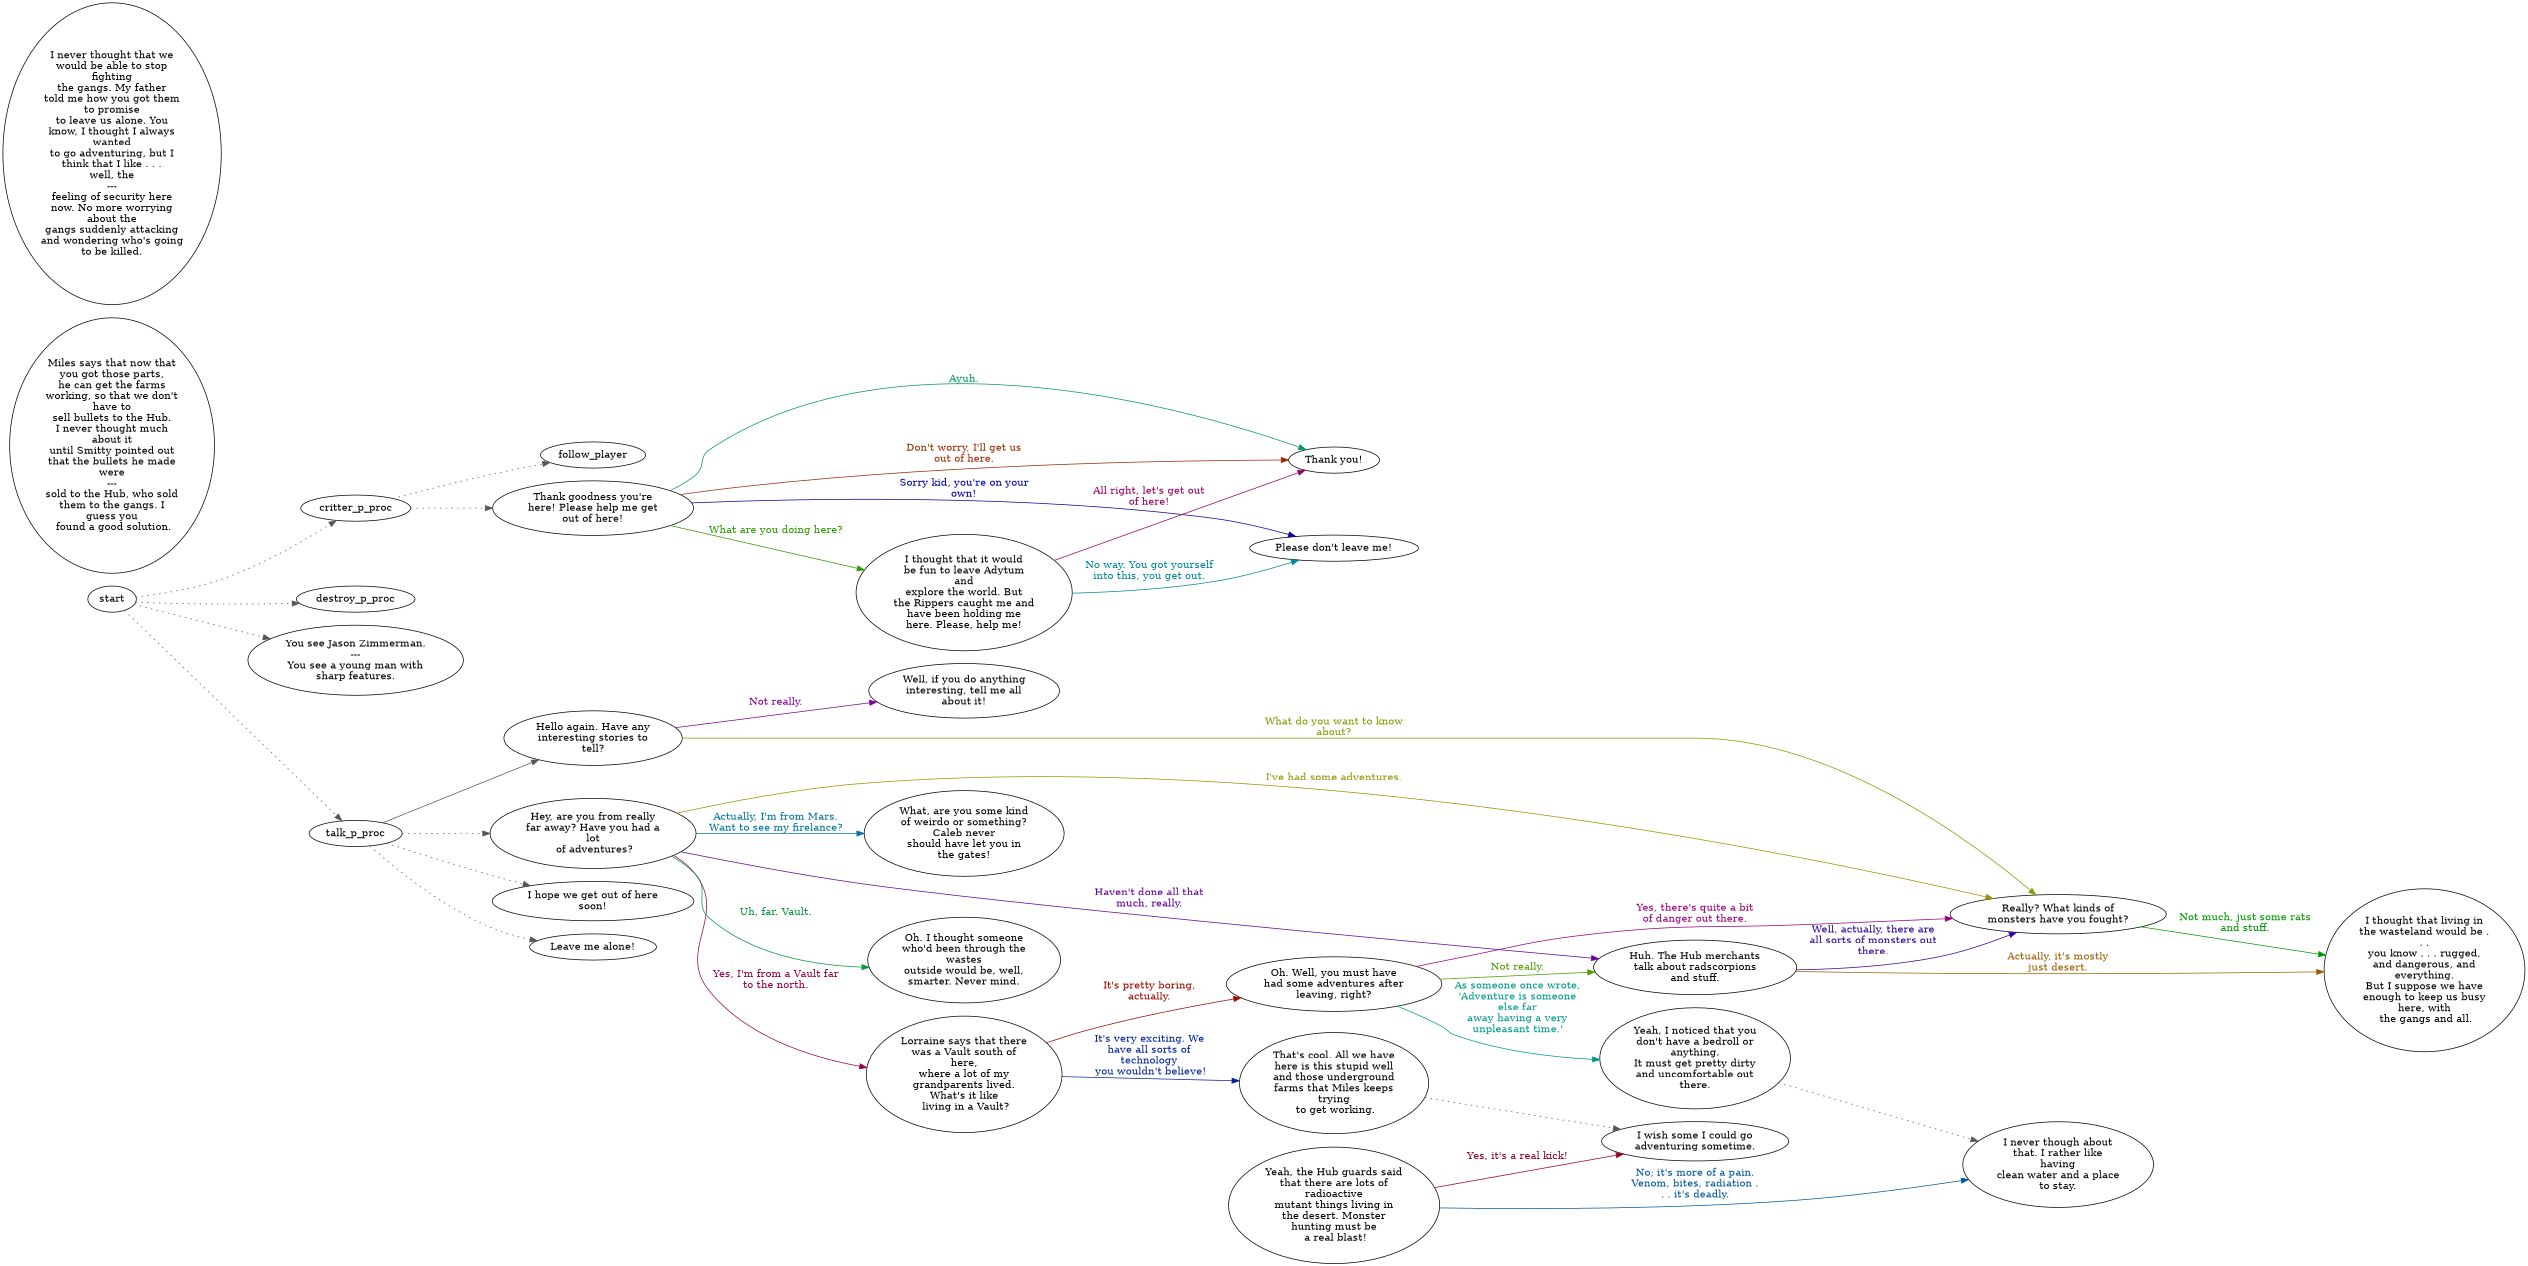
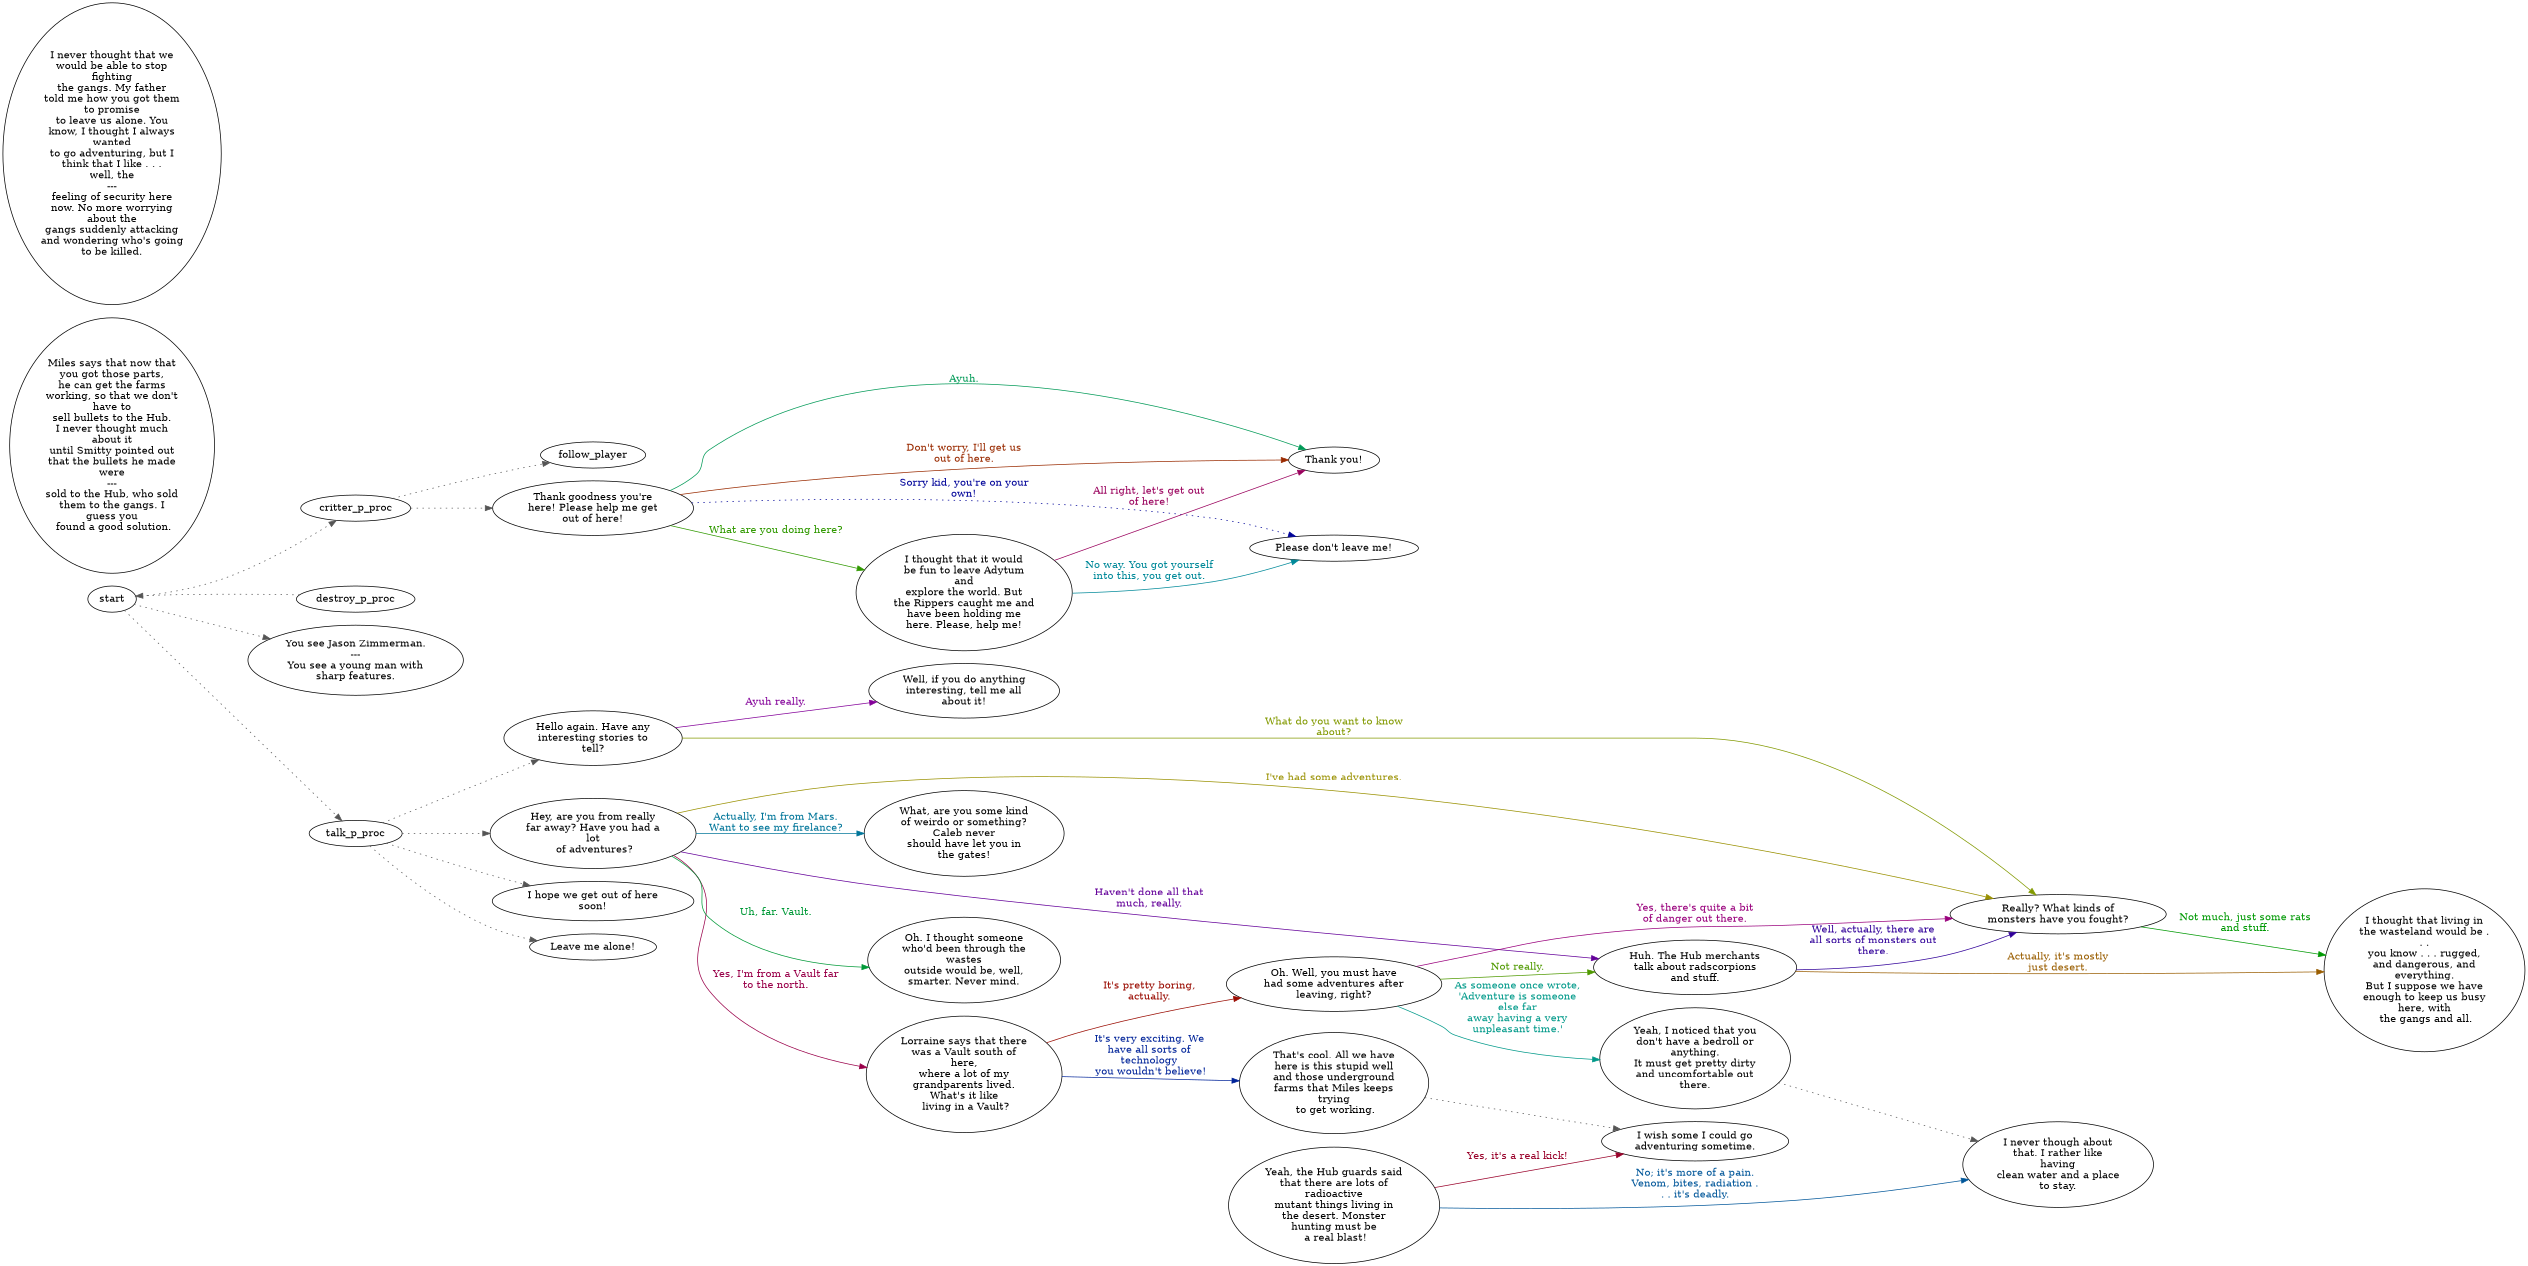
edge "Thank goodness you're here! Please help me get out of here!" -> "Please don't leave me!": style solid -> dotted
edge "start" -> "destroy_p_proc": reversed
edge "Hello again. Have any interesting stories to tell?" -> "Well, if you do anything interesting, tell me all about it!": label "Not really." -> "Ayuh really."
edge "talk_p_proc" -> "Hello again. Have any interesting stories to tell?": style solid -> dotted
